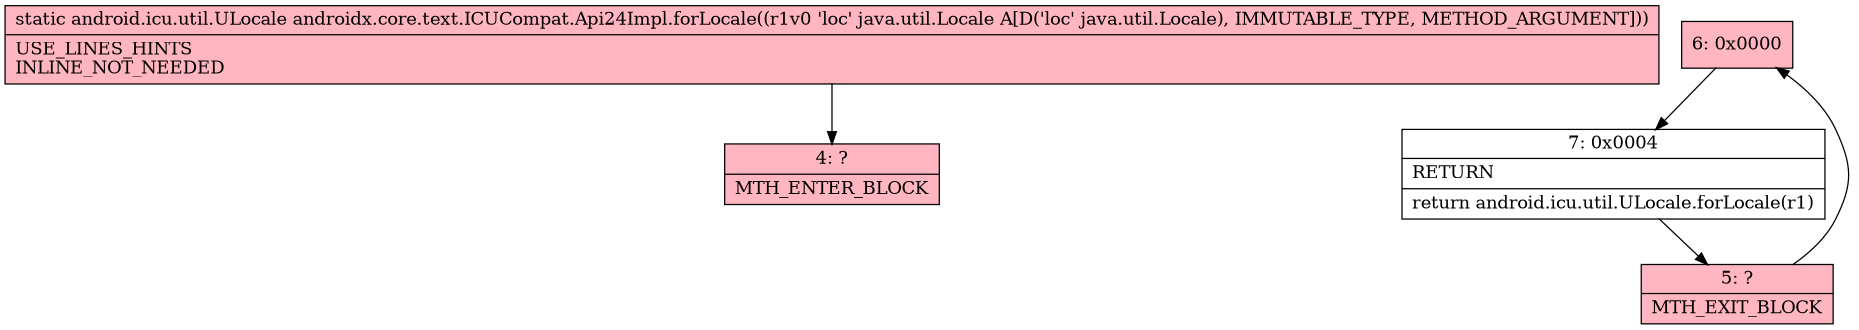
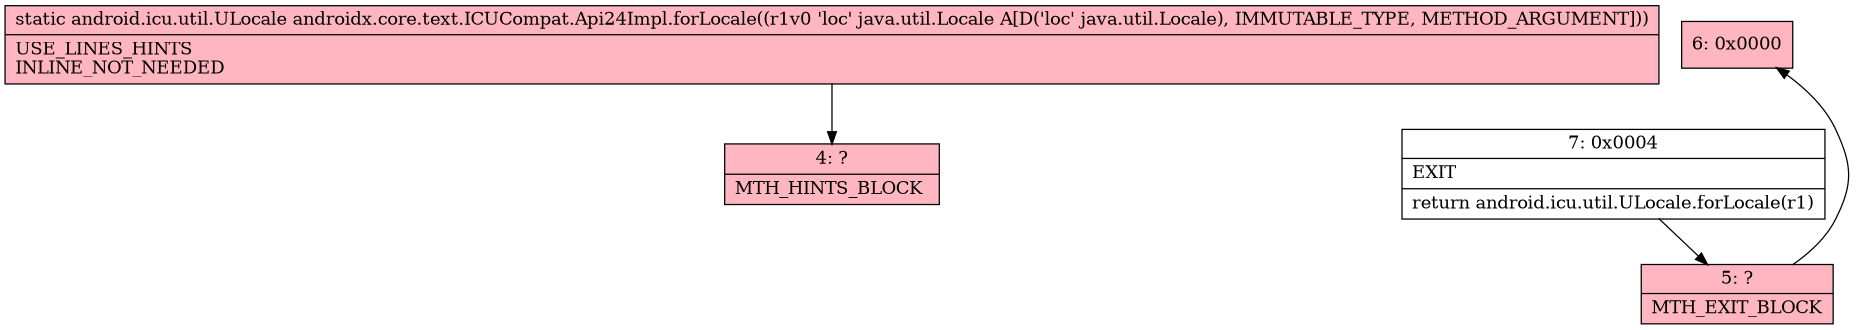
edge "6: 0x0000" -> "7: 0x0004": removed
node "7: 0x0004": text "RETURN" -> "EXIT"
node "4: ?": text "MTH_ENTER_BLOCK" -> "MTH_HINTS_BLOCK"
